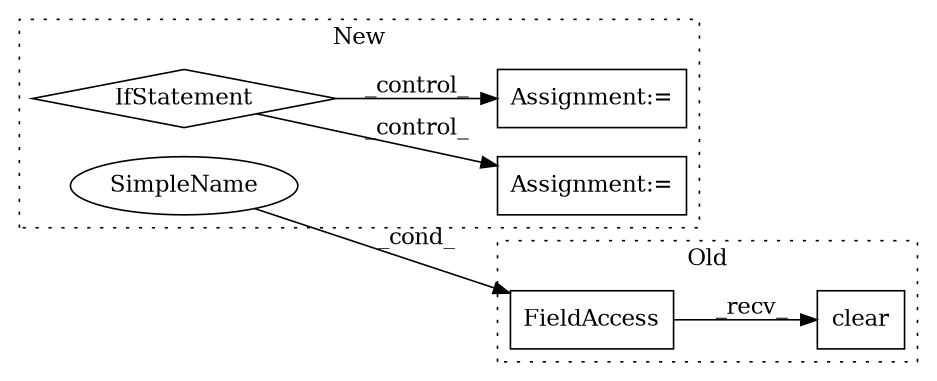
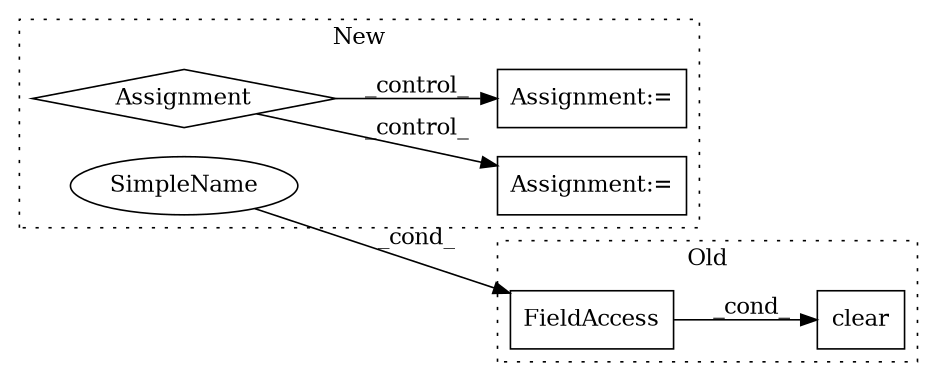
node "IfStatement": label "IfStatement" -> "Assignment"
edge "FieldAccess" -> "clear": label "_recv_" -> "_cond_"
